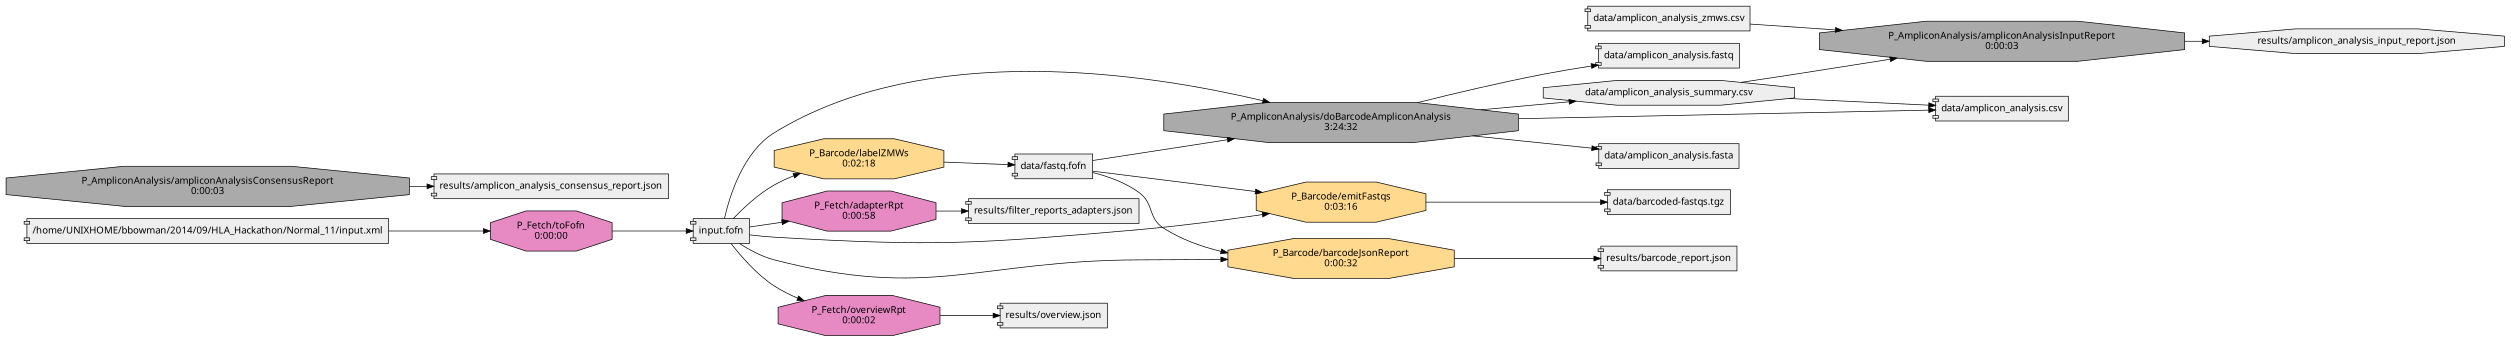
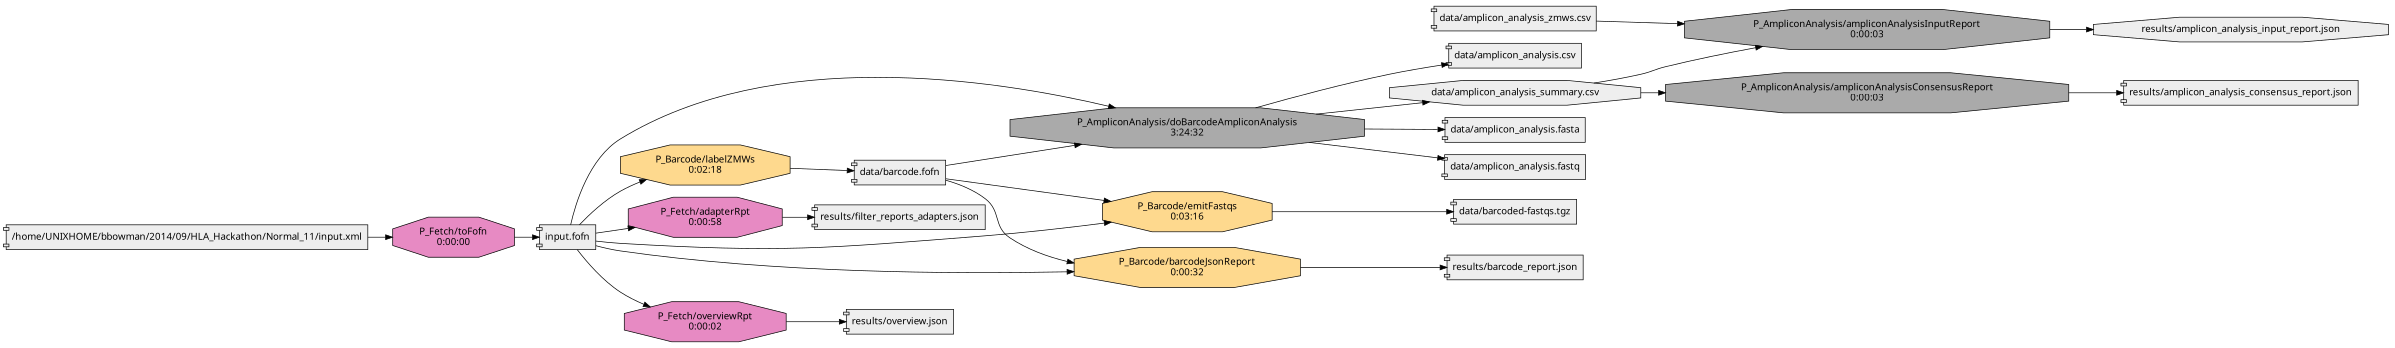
edge "data/amplicon_analysis_summary.csv" -> "data/amplicon_analysis.csv": now "data/amplicon_analysis_summary.csv" -> "P_AmpliconAnalysis/ampliconAnalysisConsensusReport 0:00:03"
node "data/fastq.fofn": label "data/fastq.fofn" -> "data/barcode.fofn"
